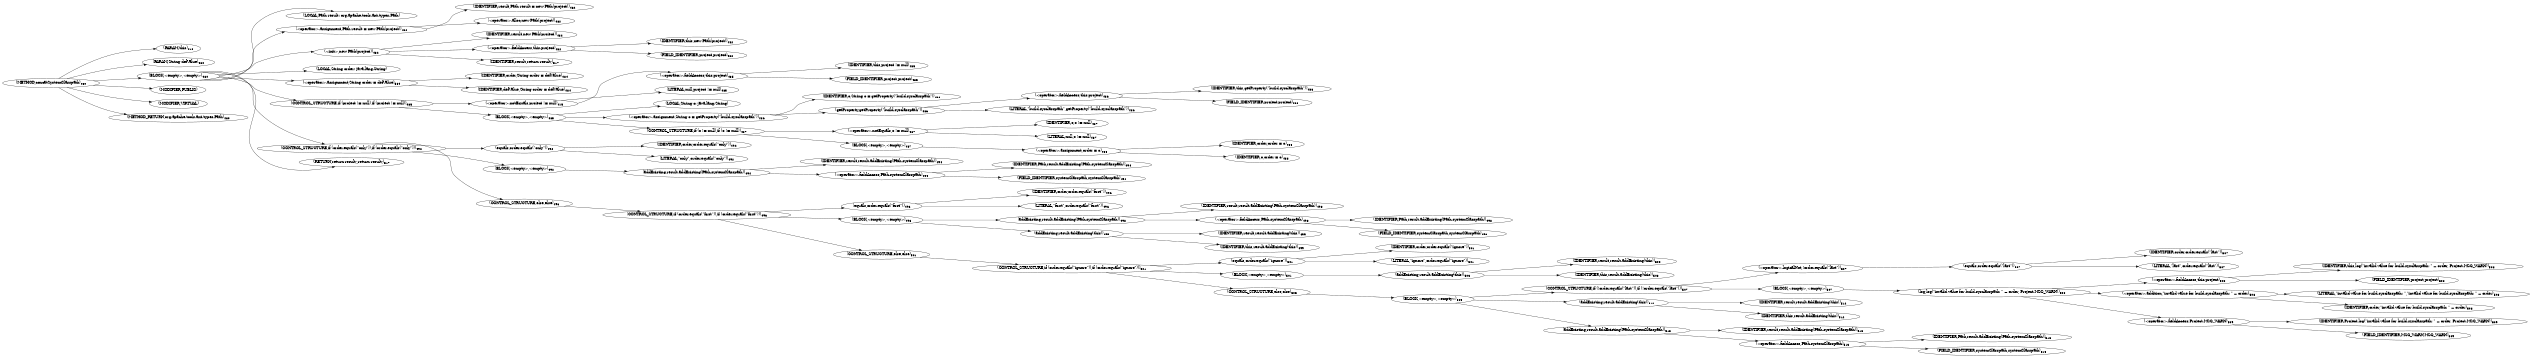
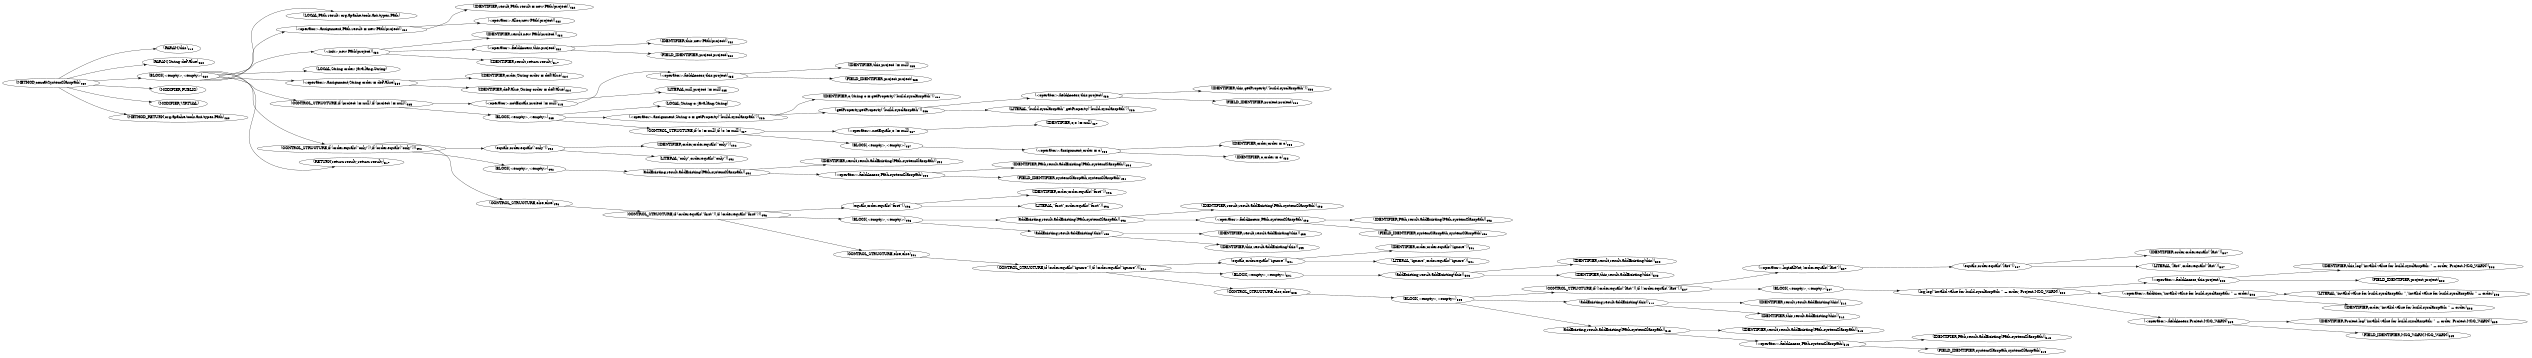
node "(LITERAL,null,o != null)": removed
